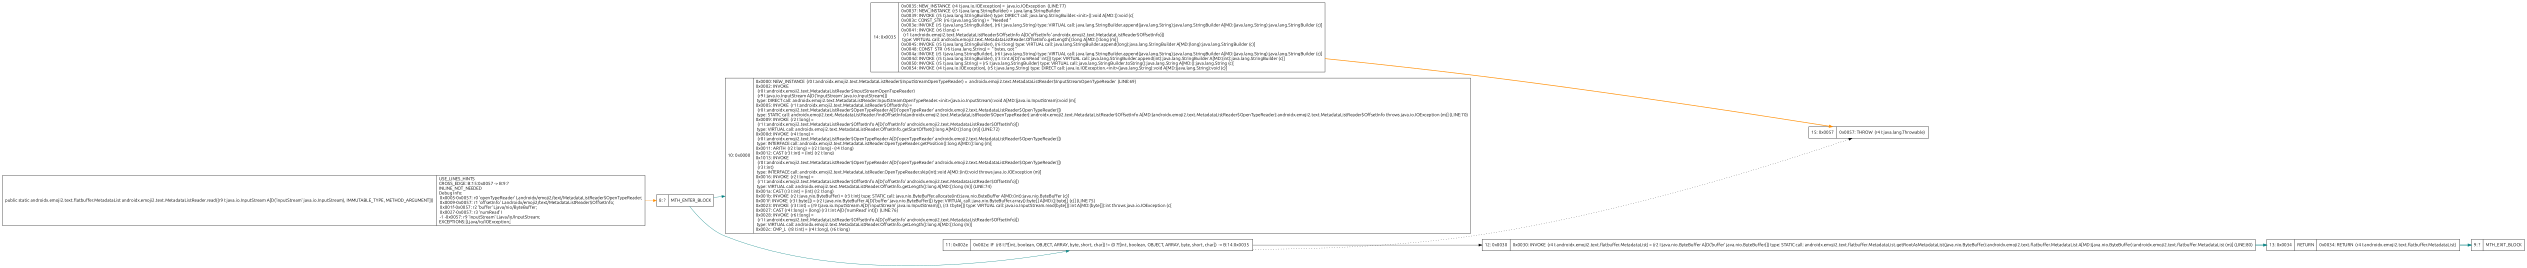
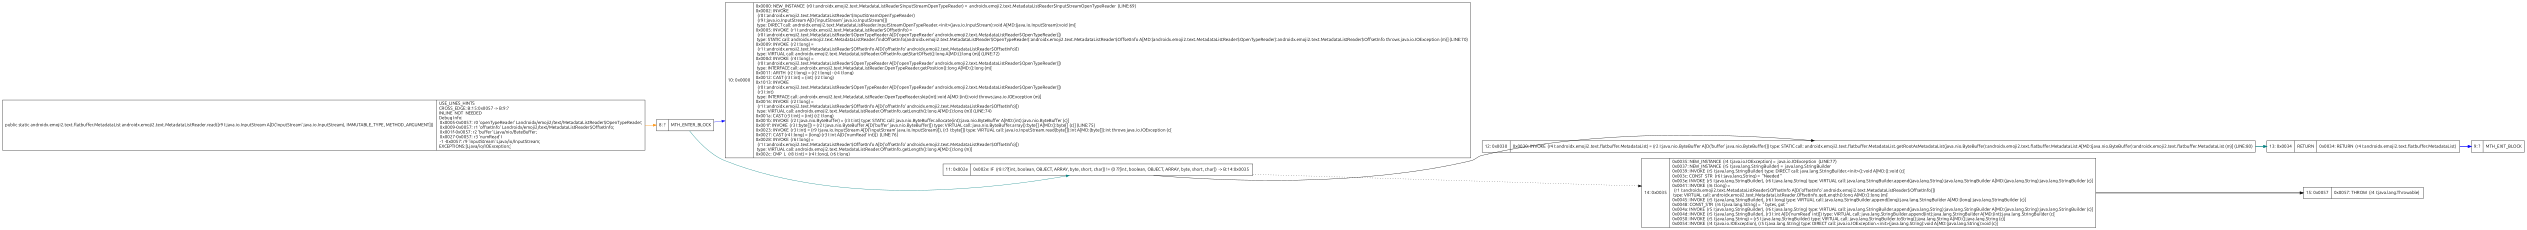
edge "14: 0x0035" -> "15: 0x0057": color darkorange -> black
edge "8: ?" -> "10: 0x0000": color teal -> blue
edge "11: 0x002e" -> "15: 0x0057": now "11: 0x002e" -> "14: 0x0035"
edge "13: 0x0034" -> "9: ?": color teal -> blue
